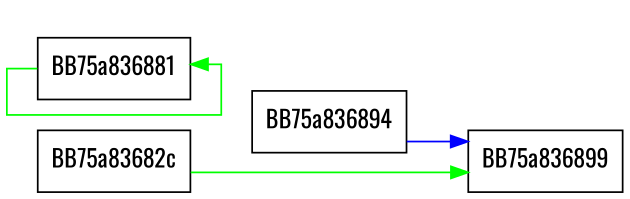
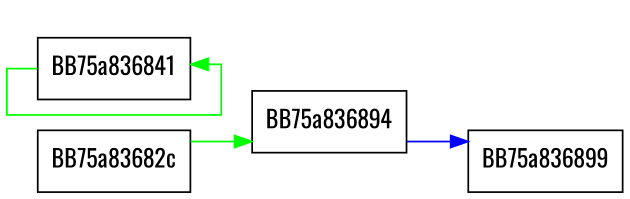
node "BB75a836881": label "BB75a836881" -> "BB75a836841"
edge "BB75a83682c" -> "BB75a836899": now "BB75a83682c" -> "BB75a836894"
